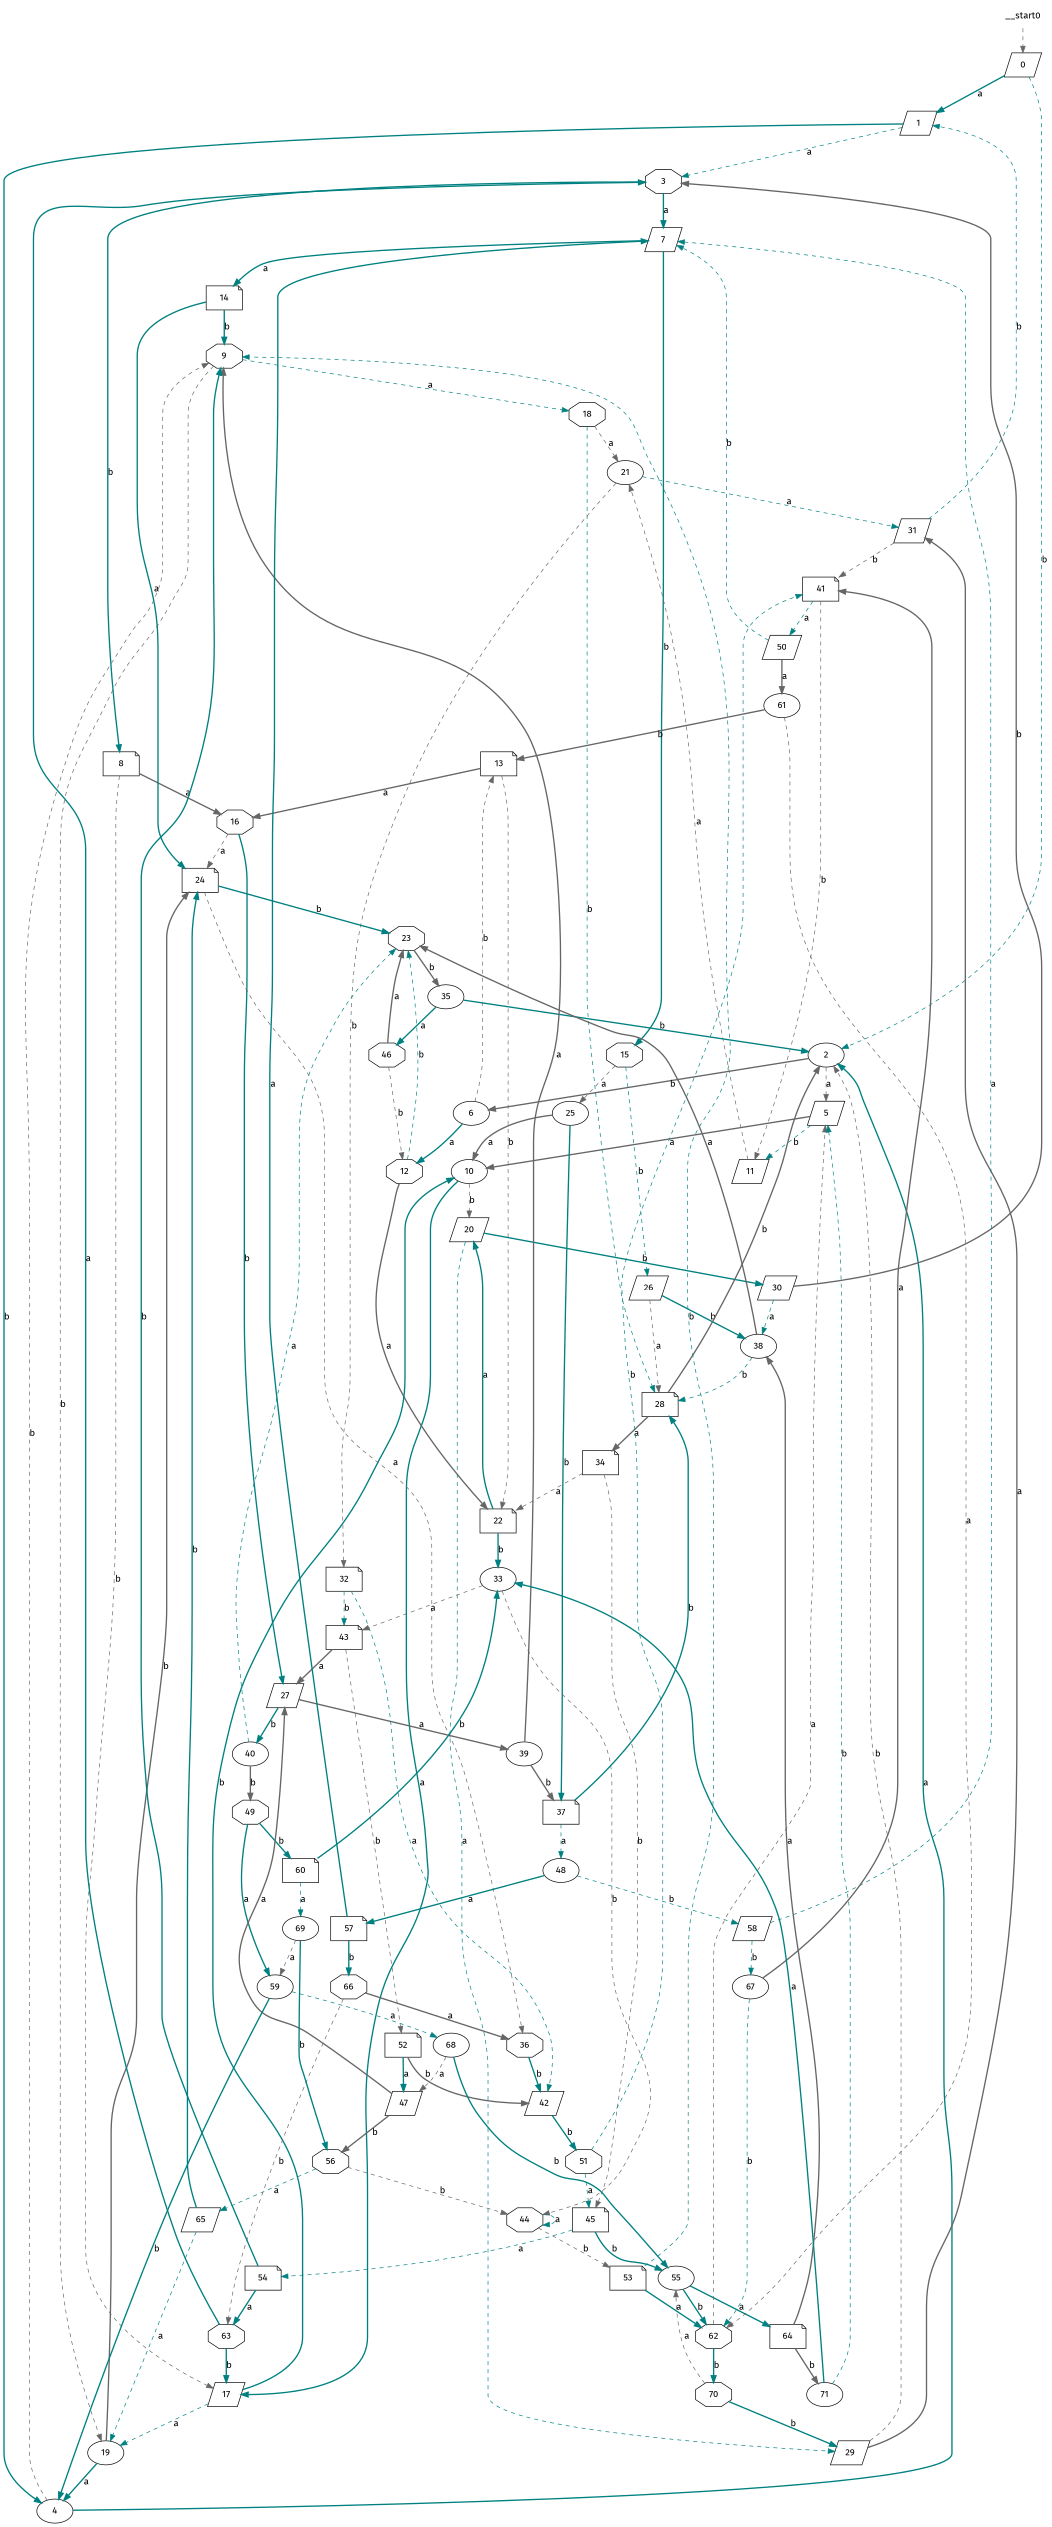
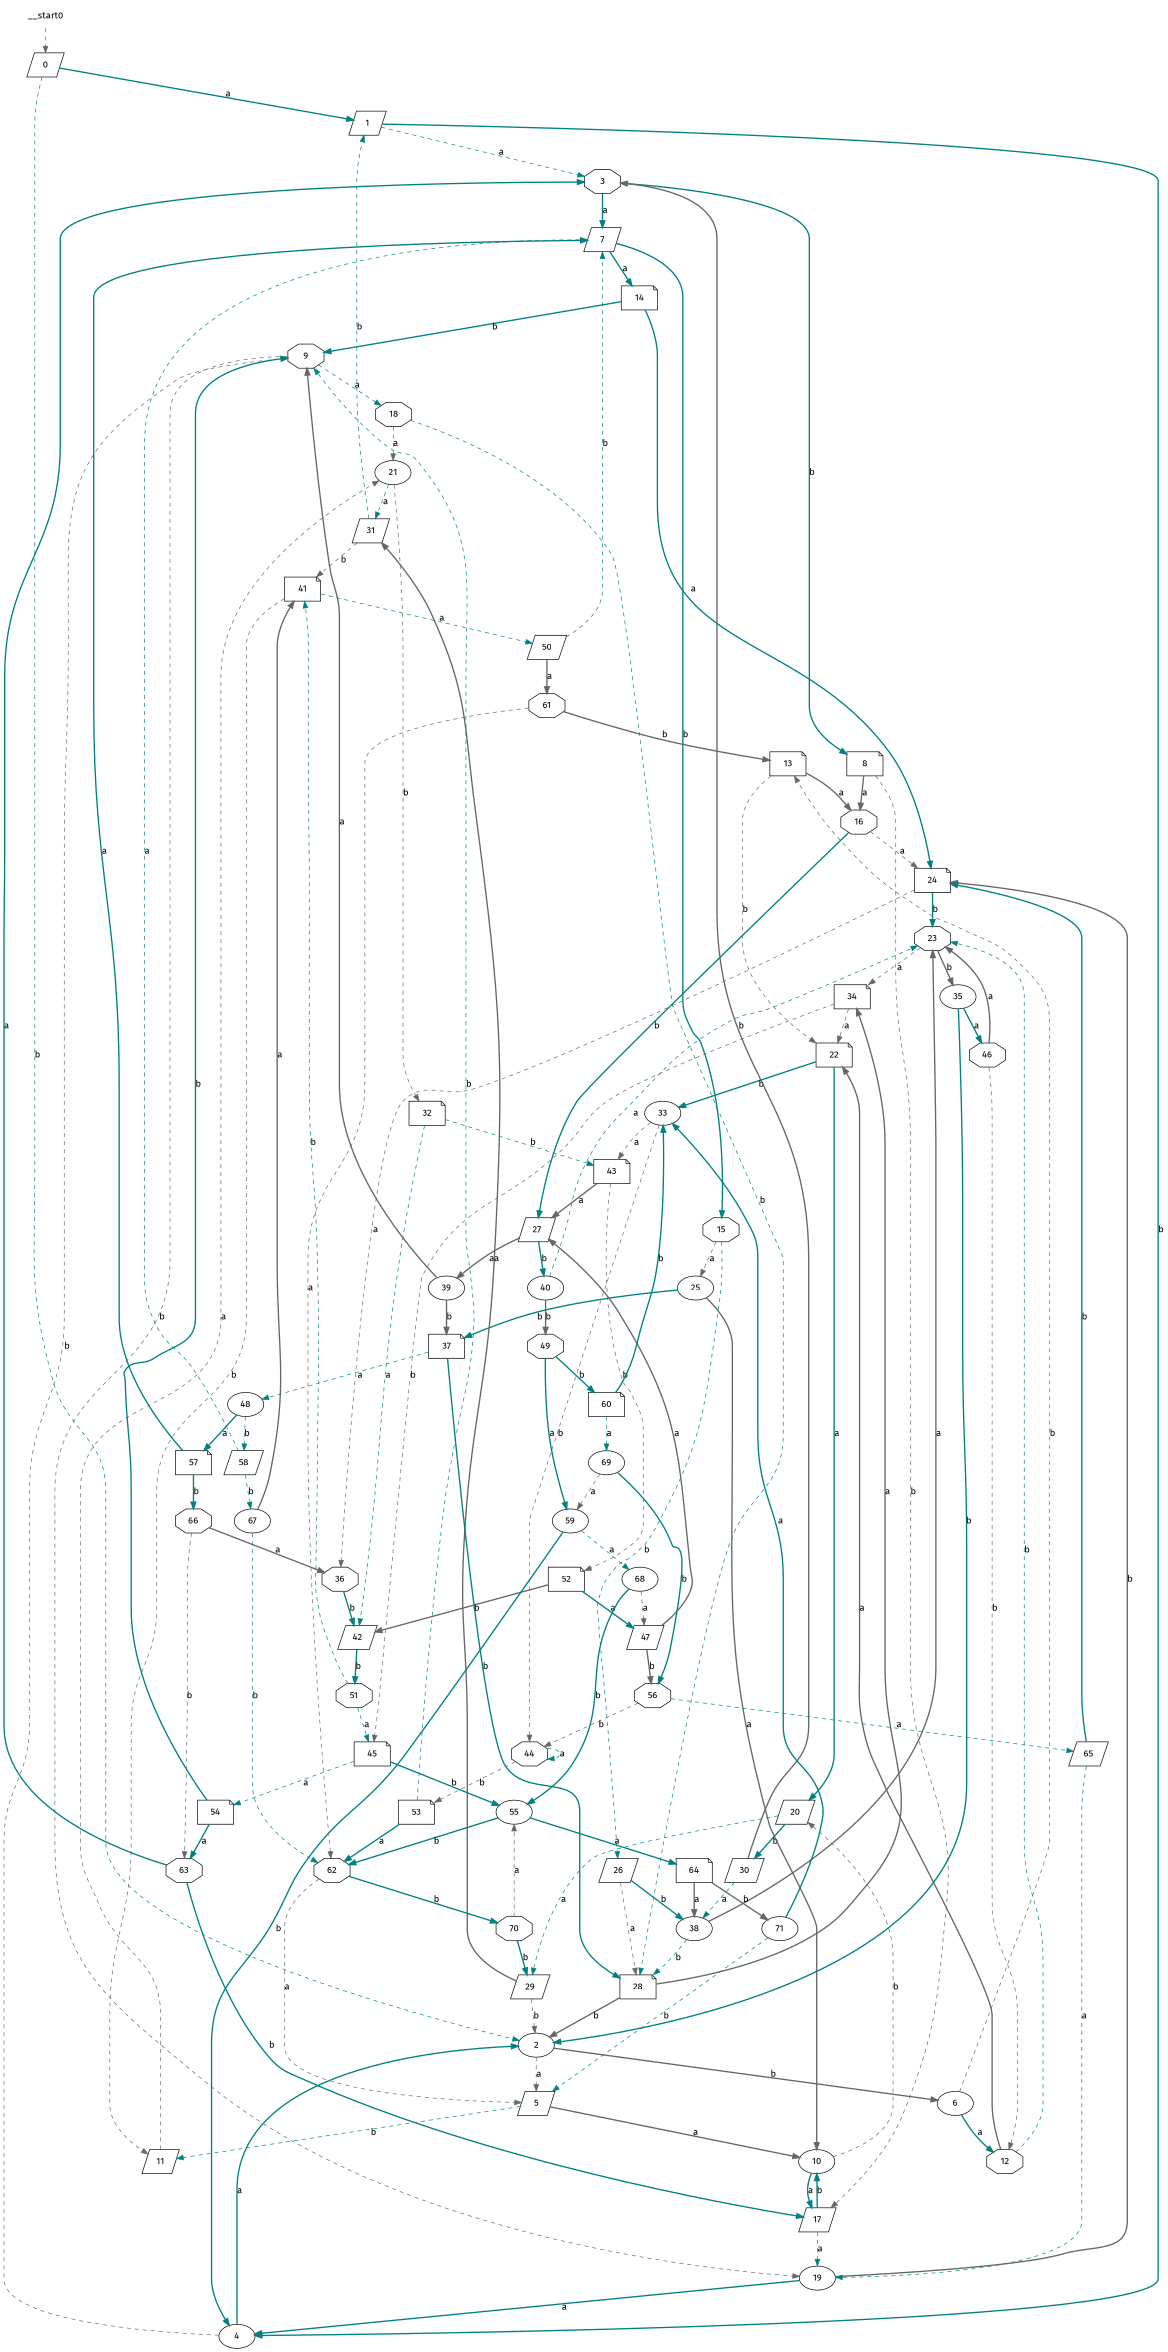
node "61": shape ellipse -> octagon
edge "23" -> "34": added, label "a"
